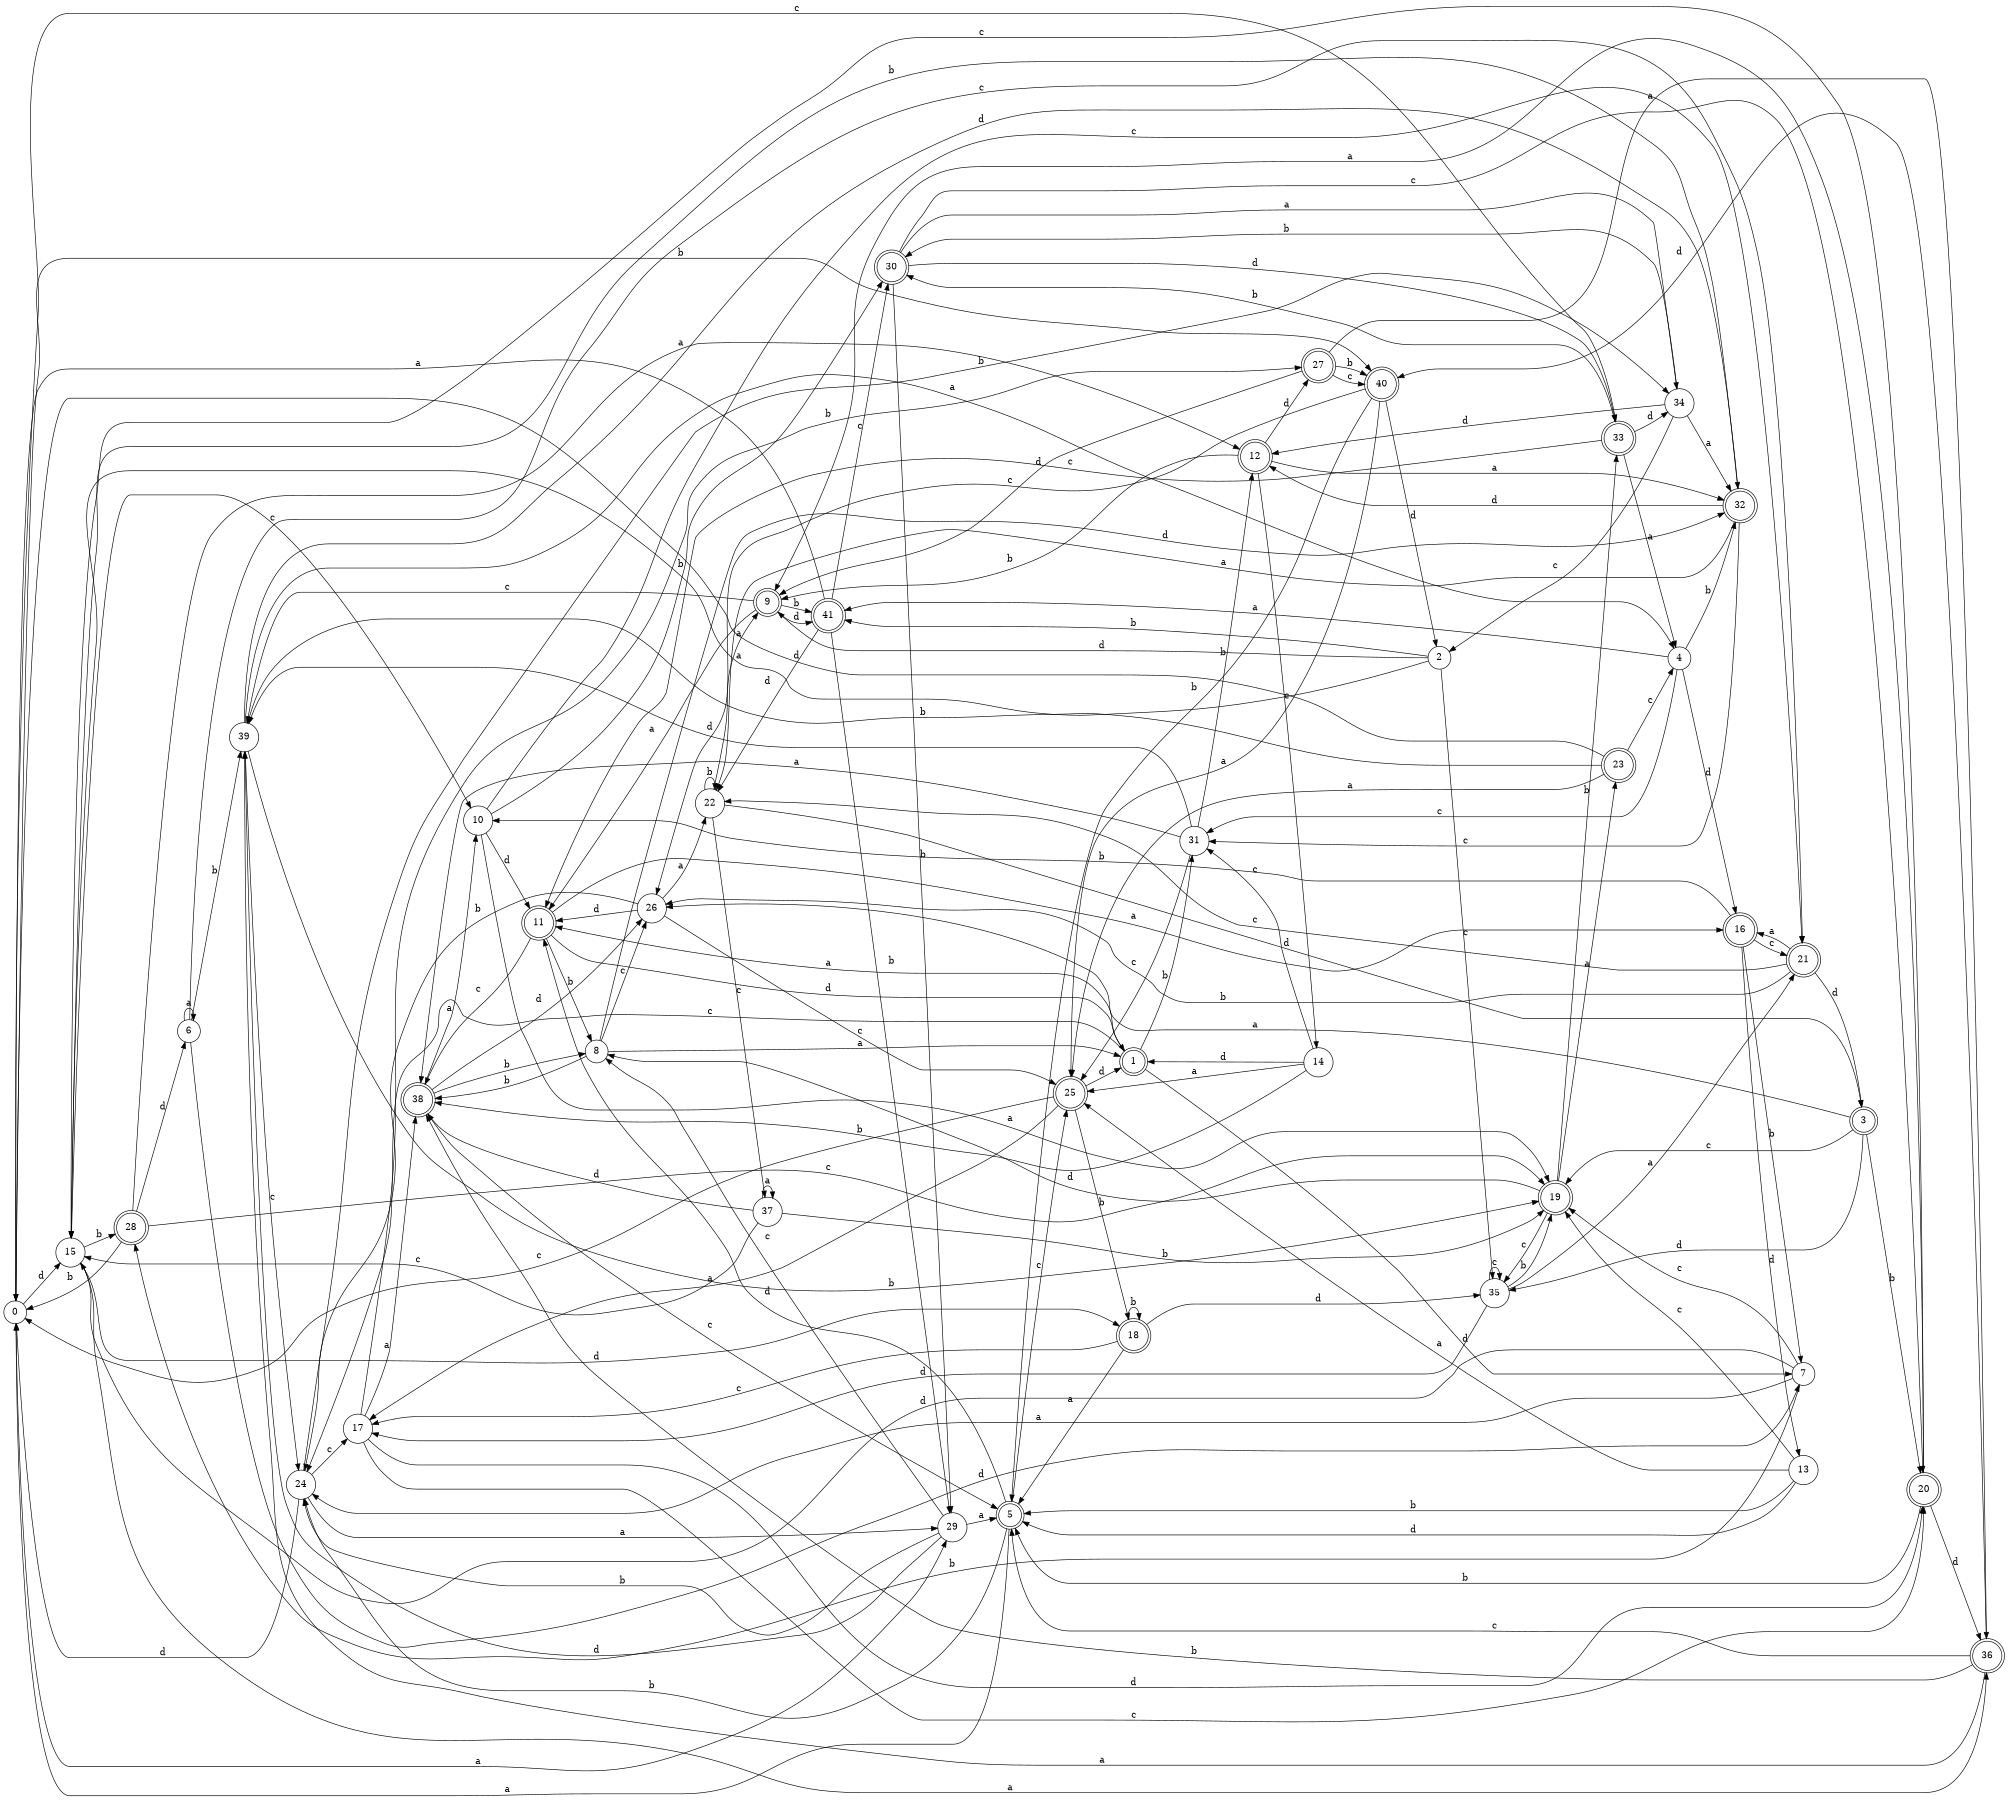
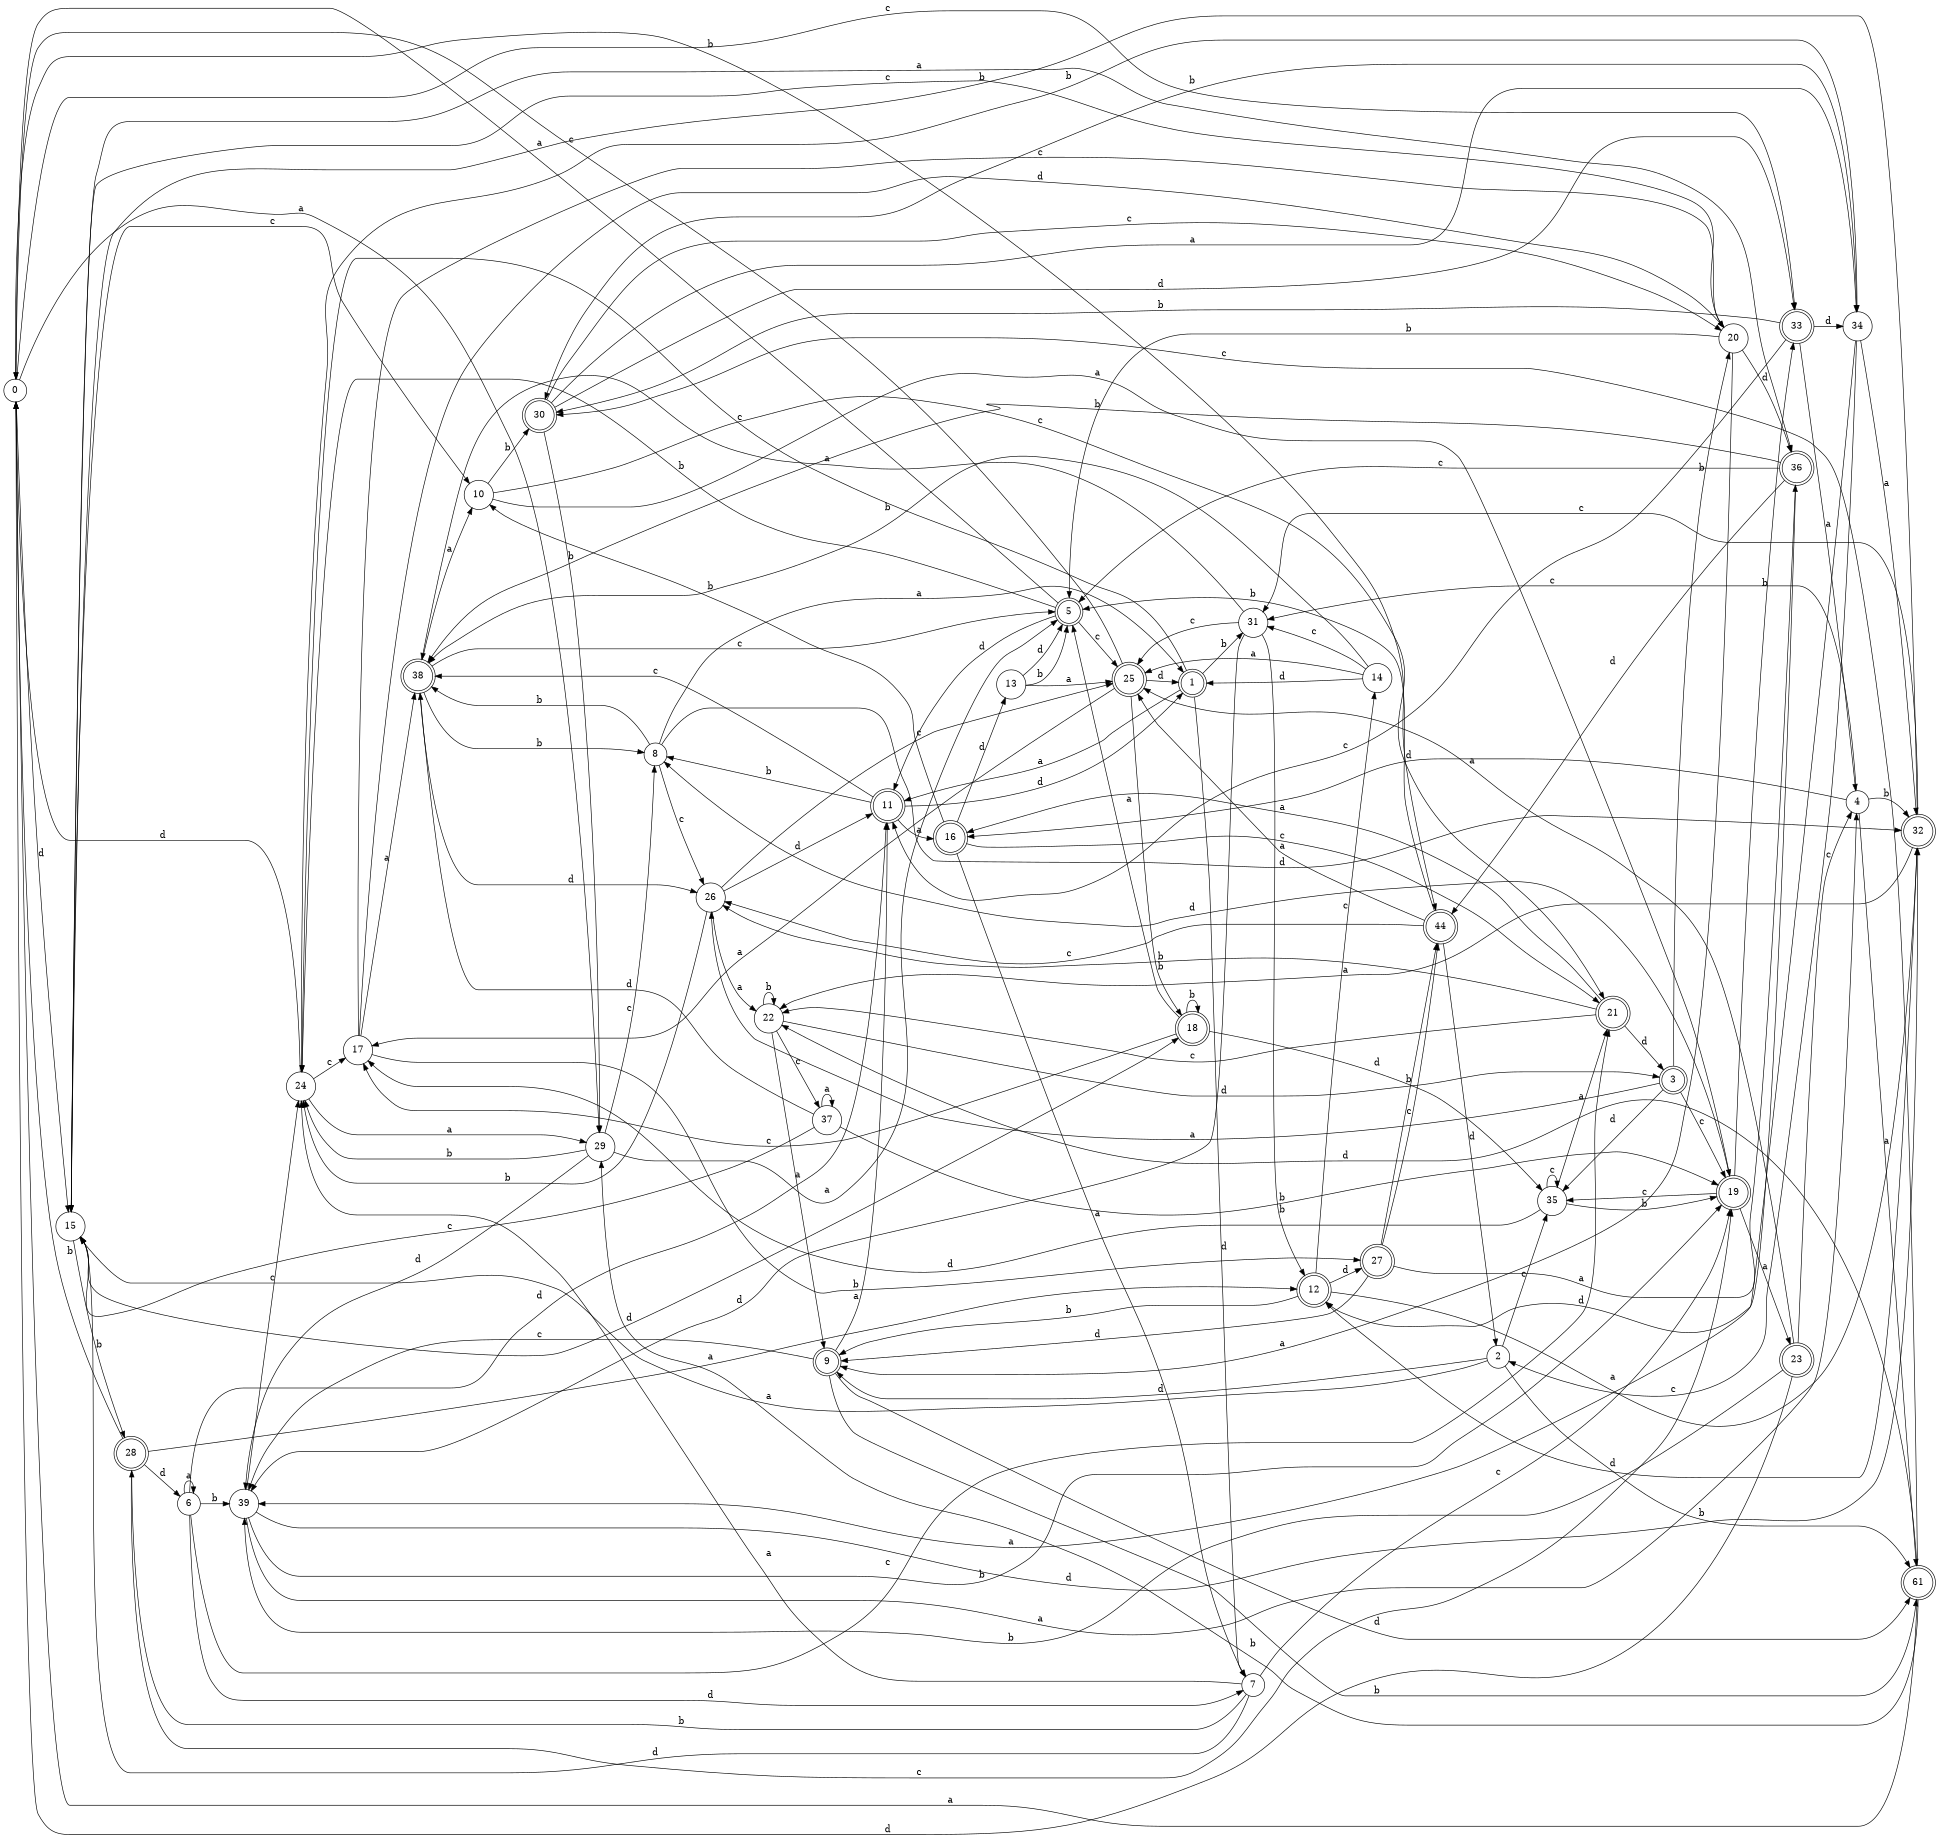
node "40": label "40" -> "44"
node "41": label "41" -> "61"
edge "10" -> "11": now "6" -> "11"
edge "16" -> "7": label "b" -> "a"
edge "13" -> "19": removed, label "c"
node "20": shape doublecircle -> circle
